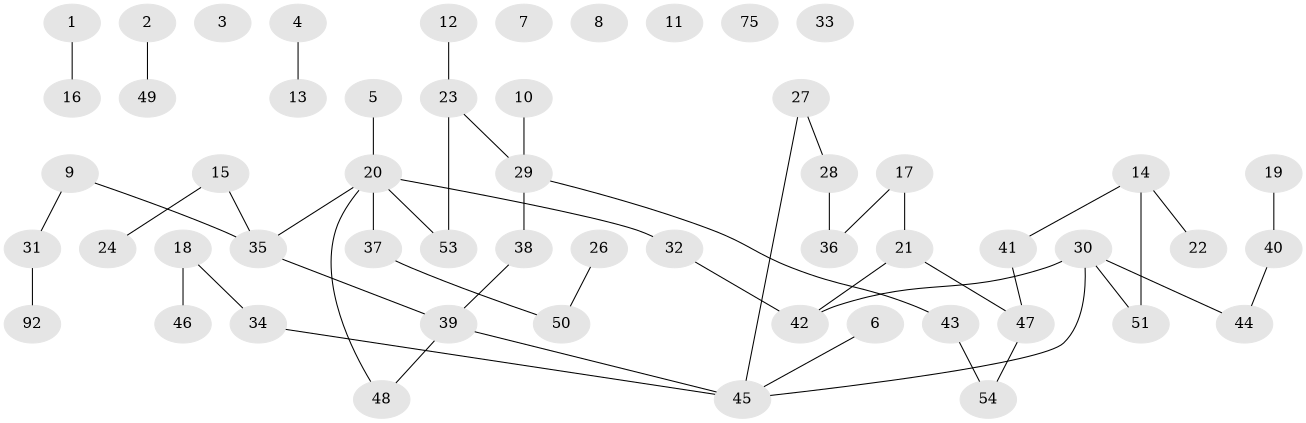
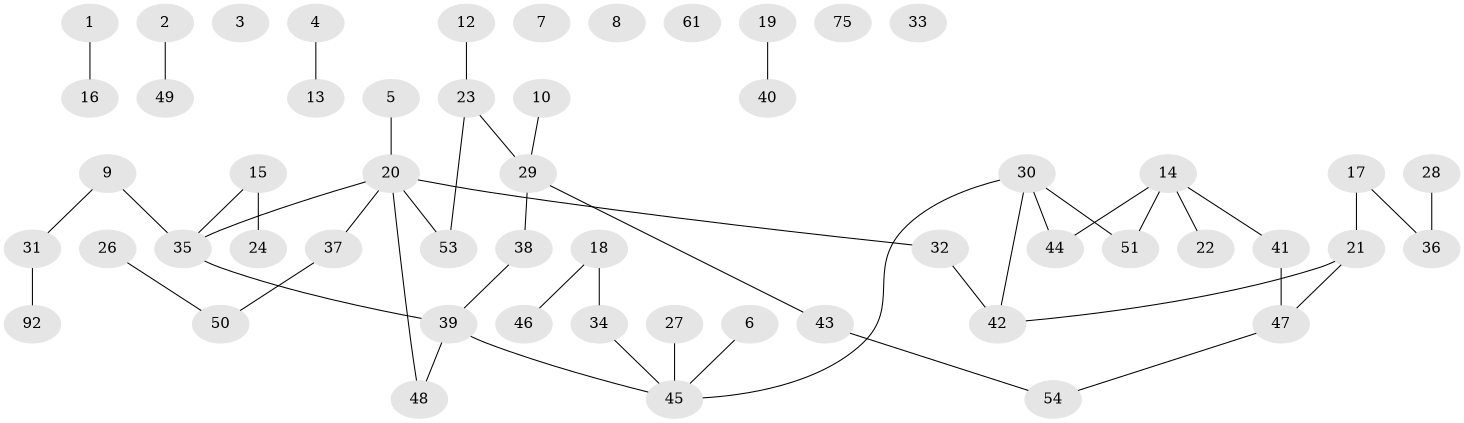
node "11": label "11" -> "61"
edge "27" -- "28": removed
edge "40" -- "44": now "14" -- "44"
